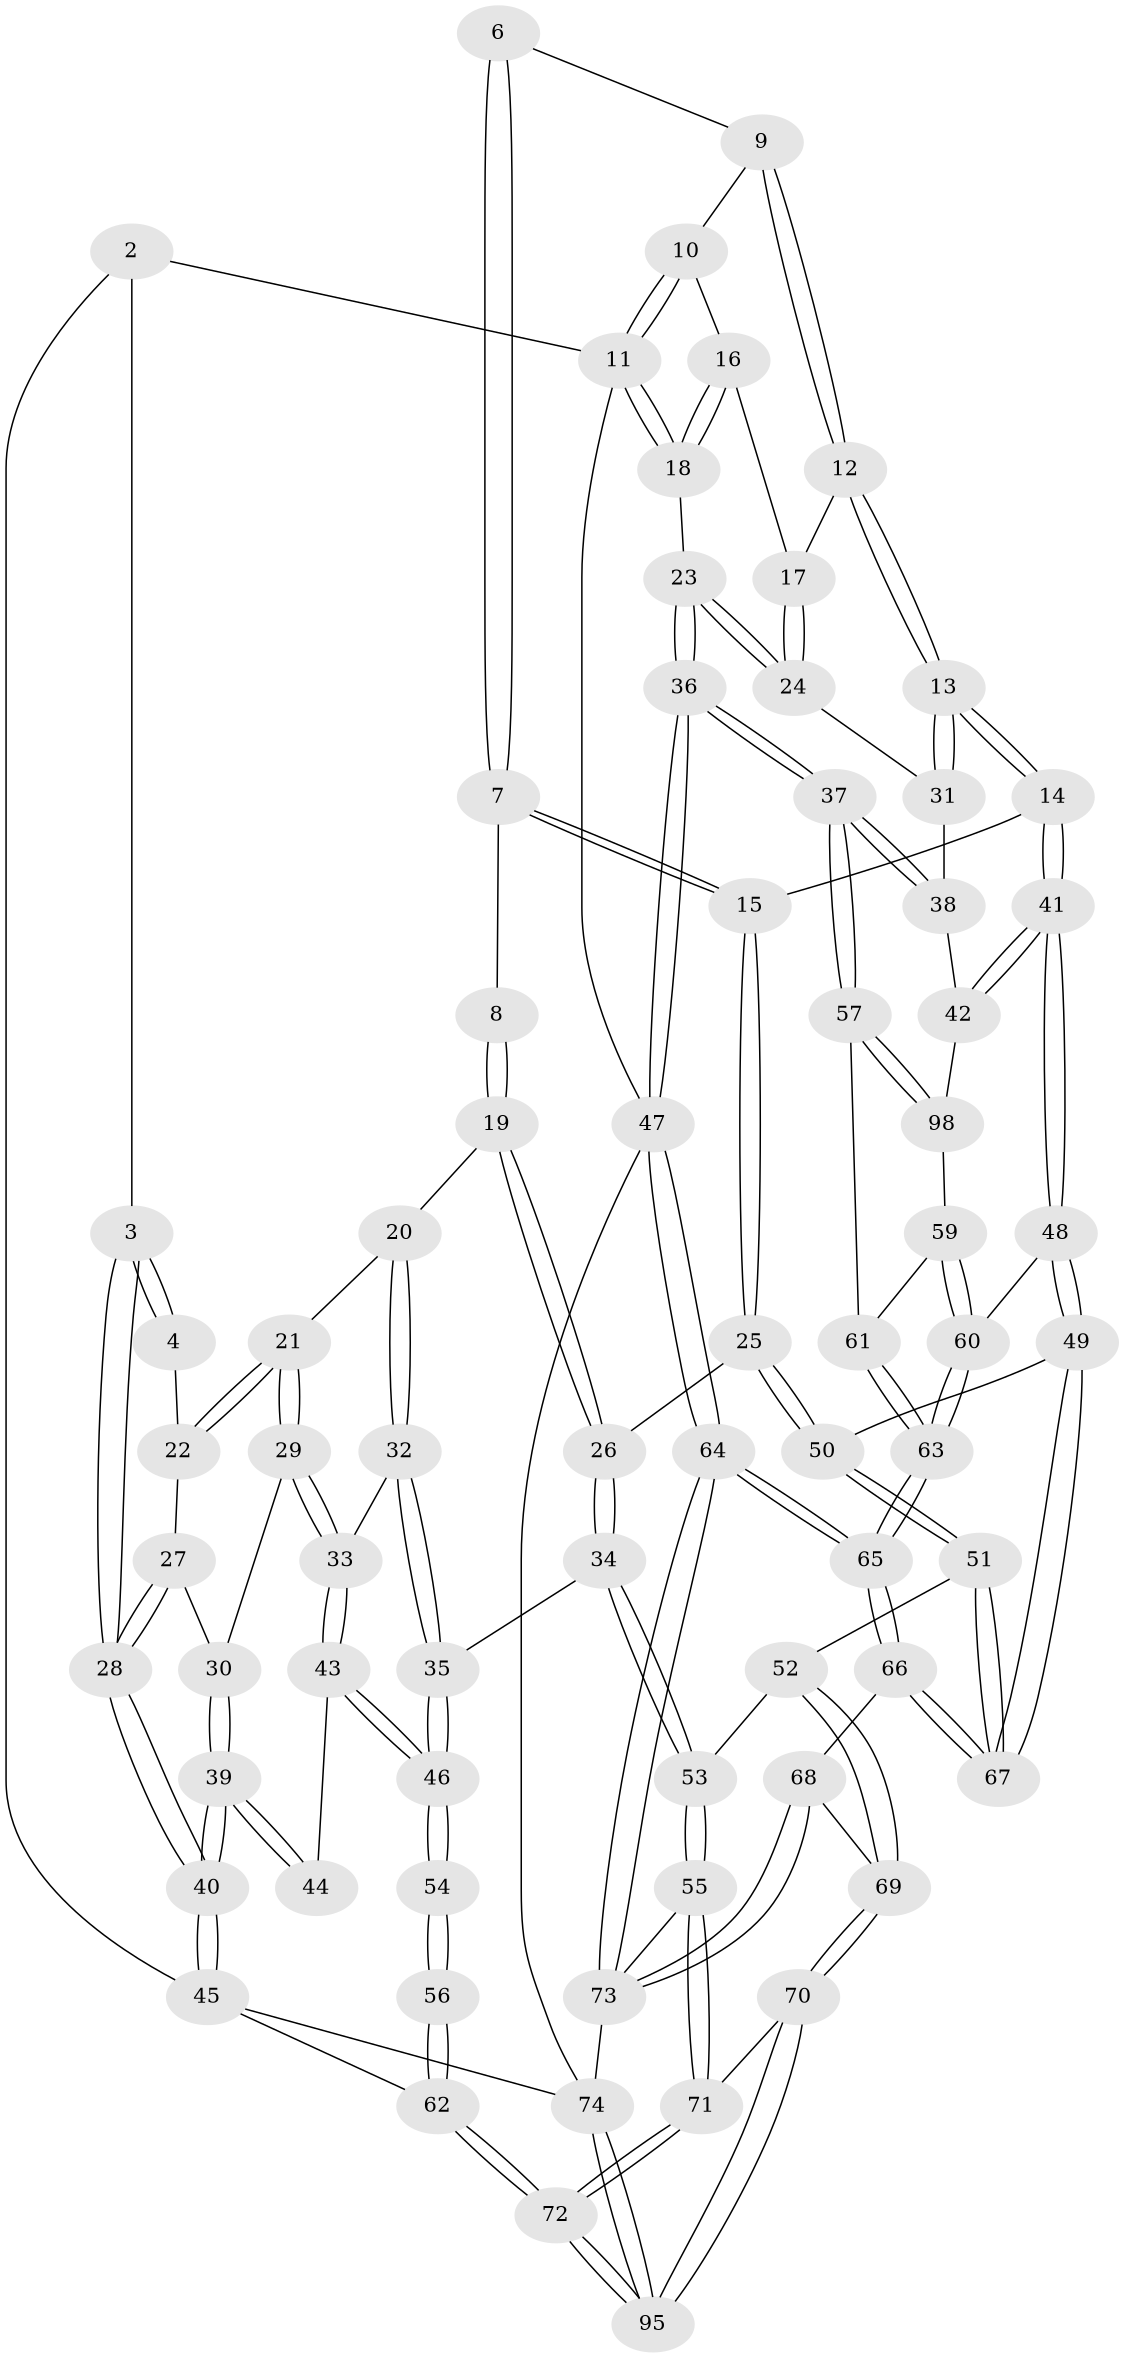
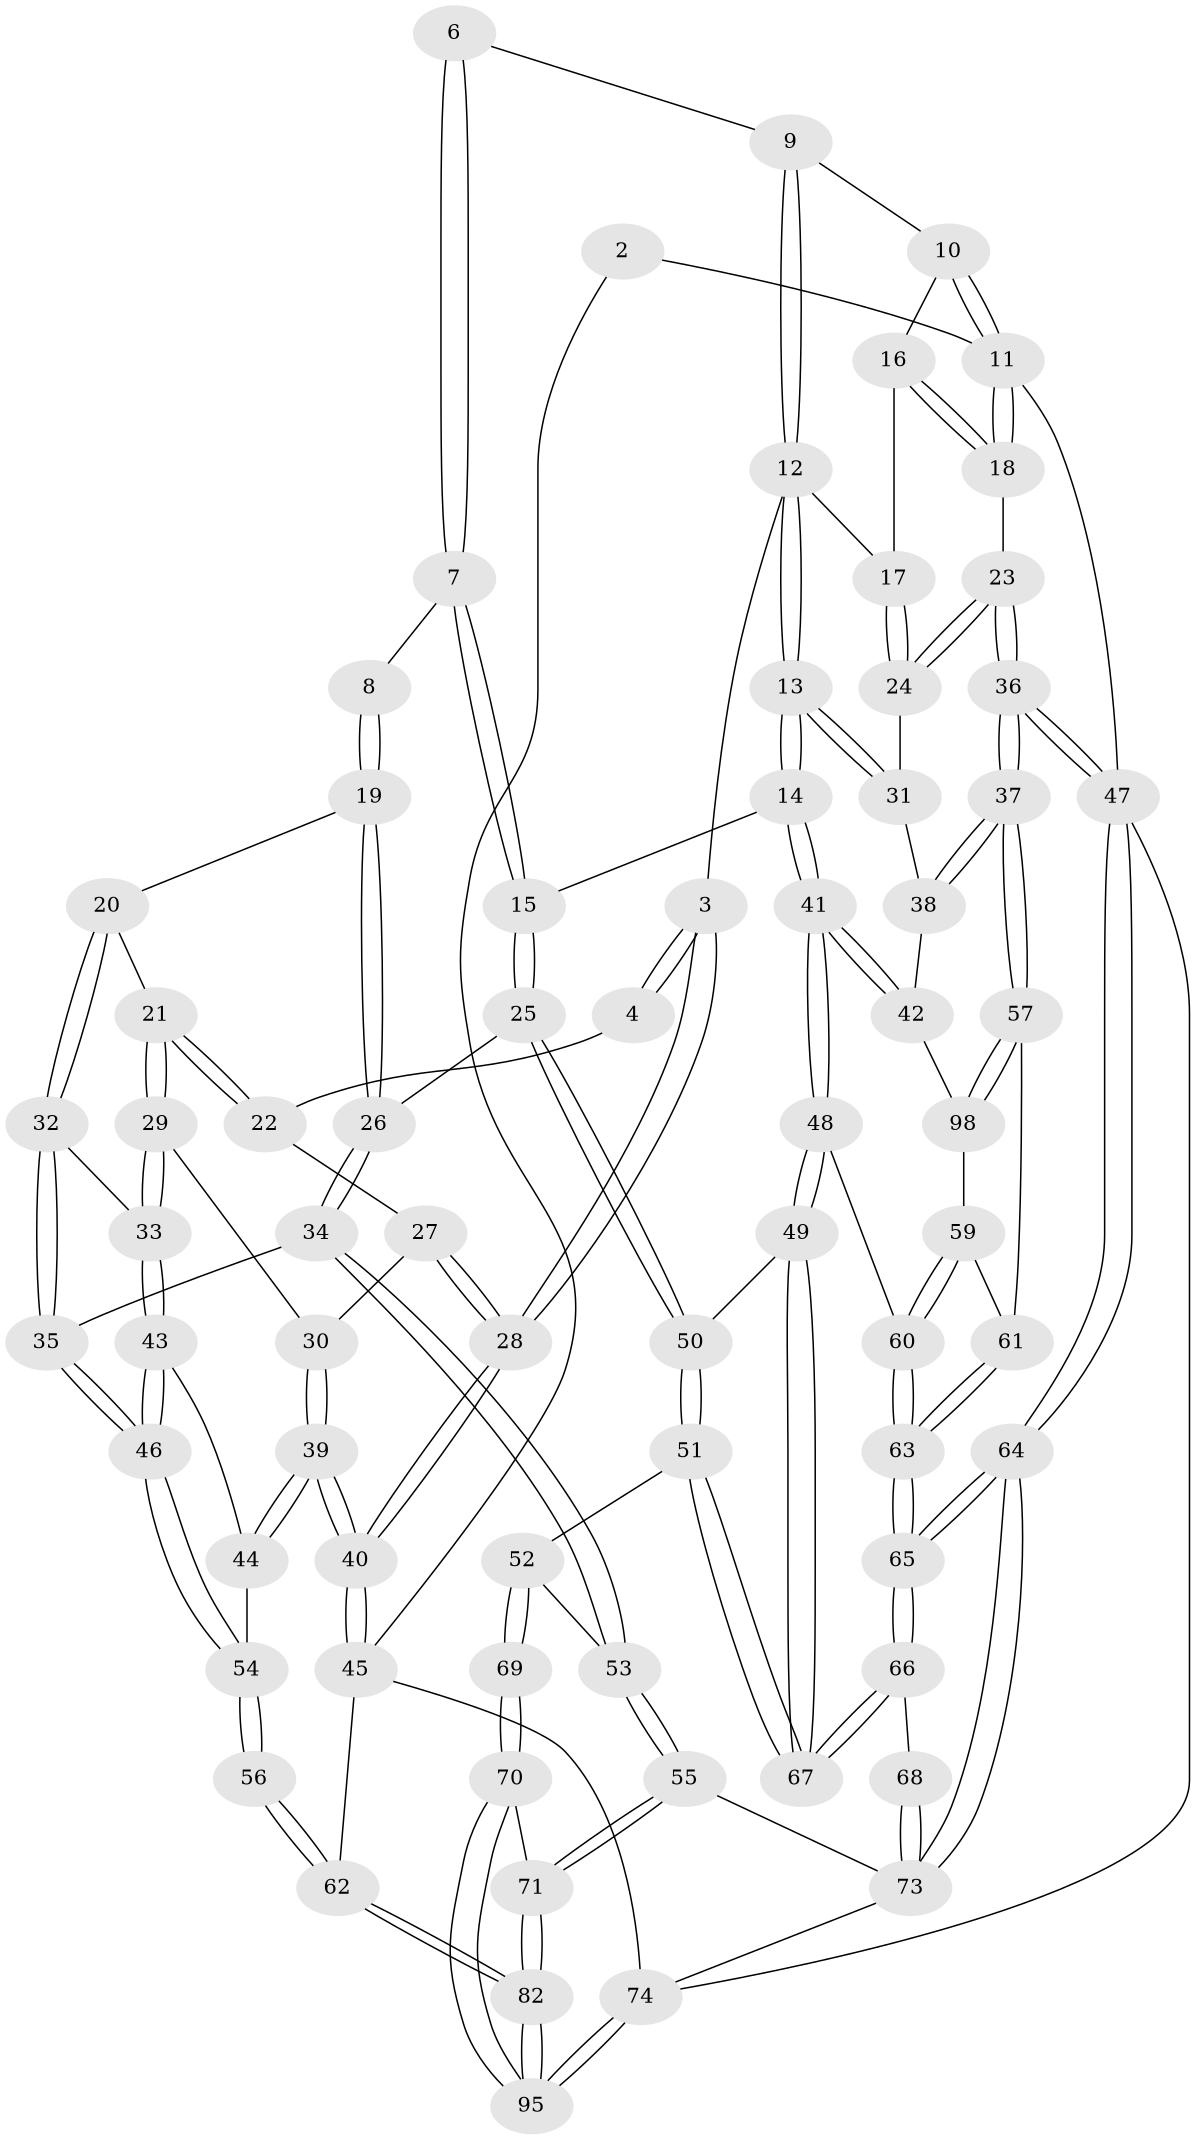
edge "2" -- "3": now "12" -- "3"
edge "44" -- "54": added
edge "68" -- "69": removed
node "72": label "72" -> "82"
